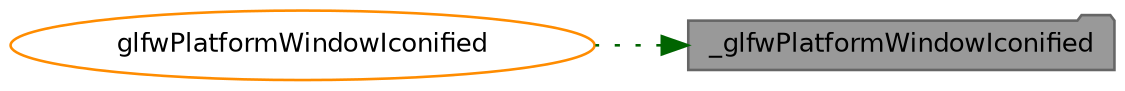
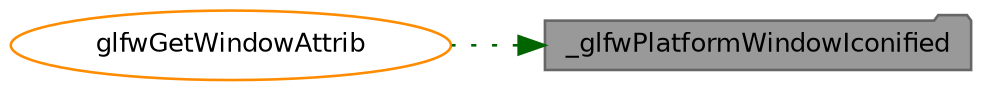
node "glfwPlatformWindowIconified": label "glfwPlatformWindowIconified" -> "glfwGetWindowAttrib"
